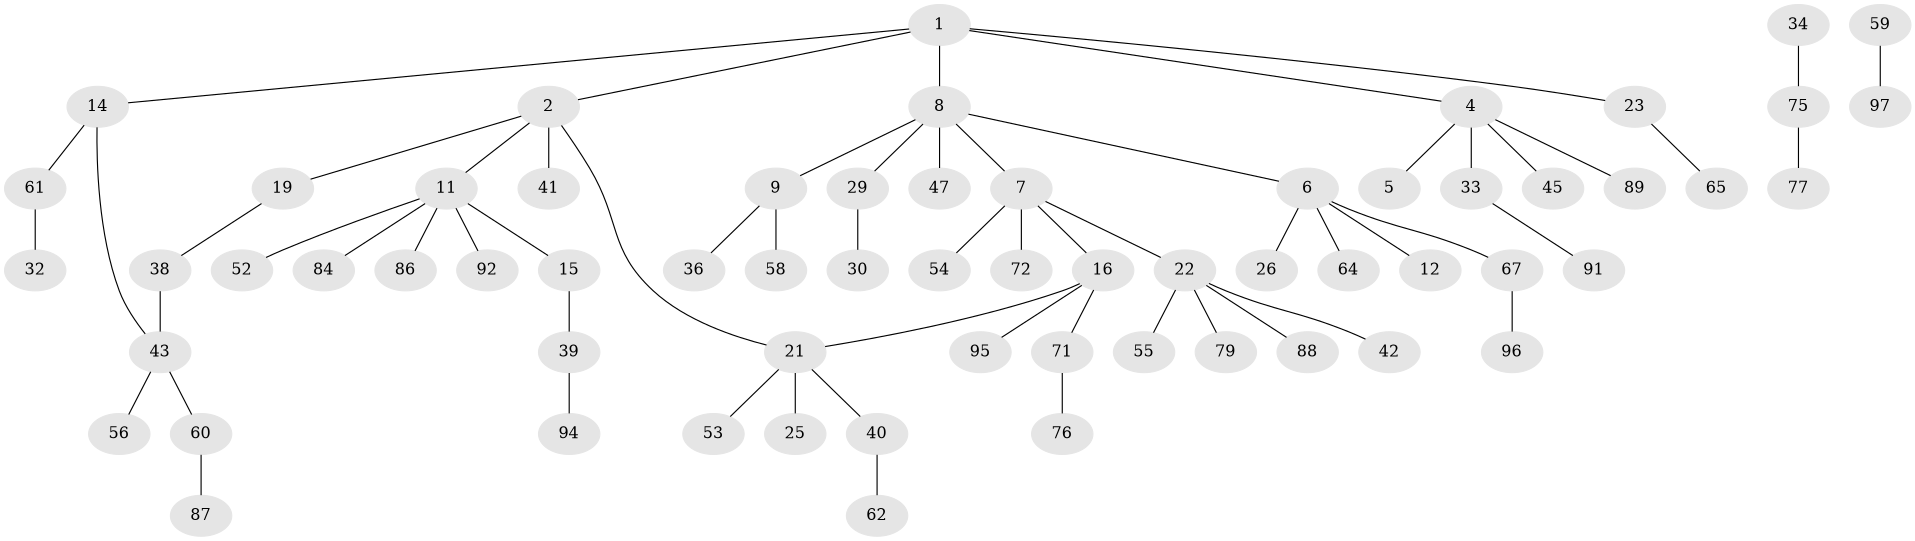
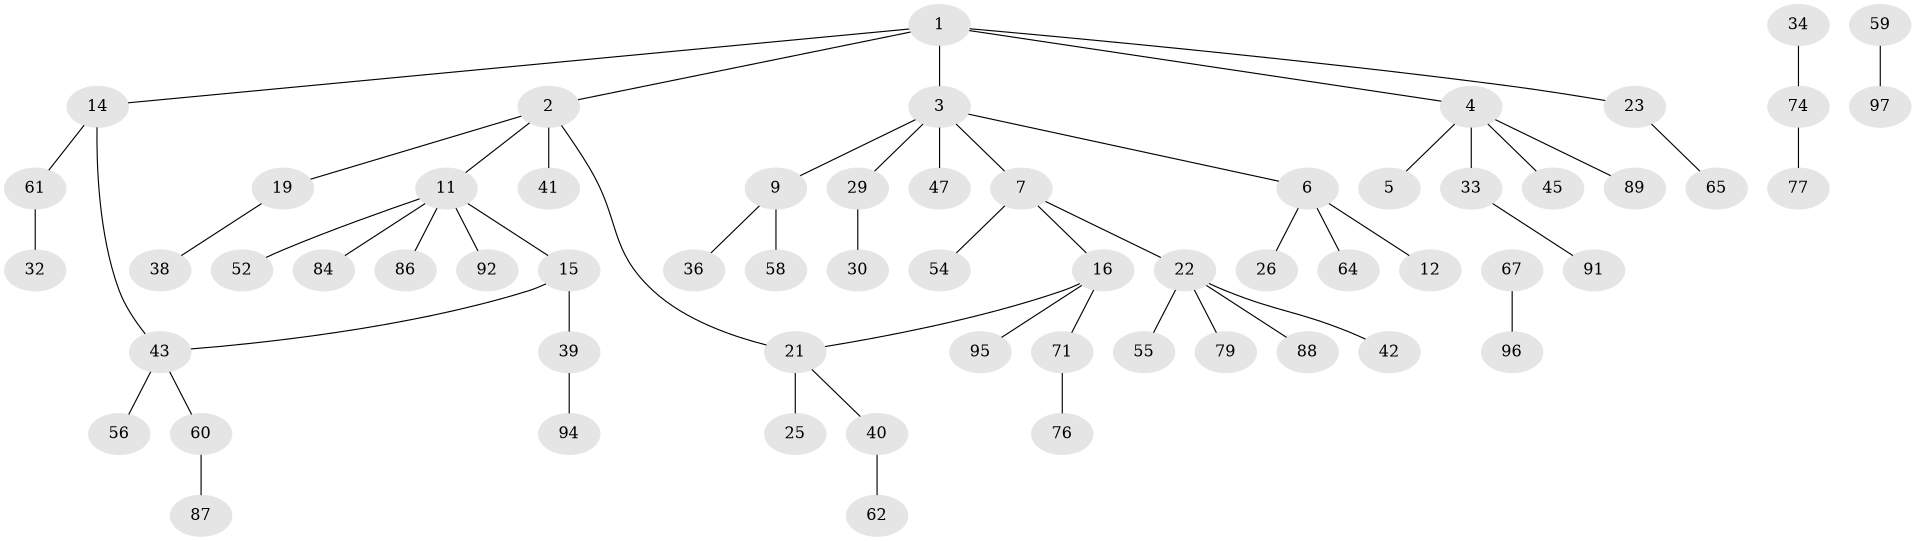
node "8": label "8" -> "3"
node "75": label "75" -> "74"
edge "6" -- "67": removed
node "72": removed
edge "38" -- "43": now "15" -- "43"
node "53": removed
